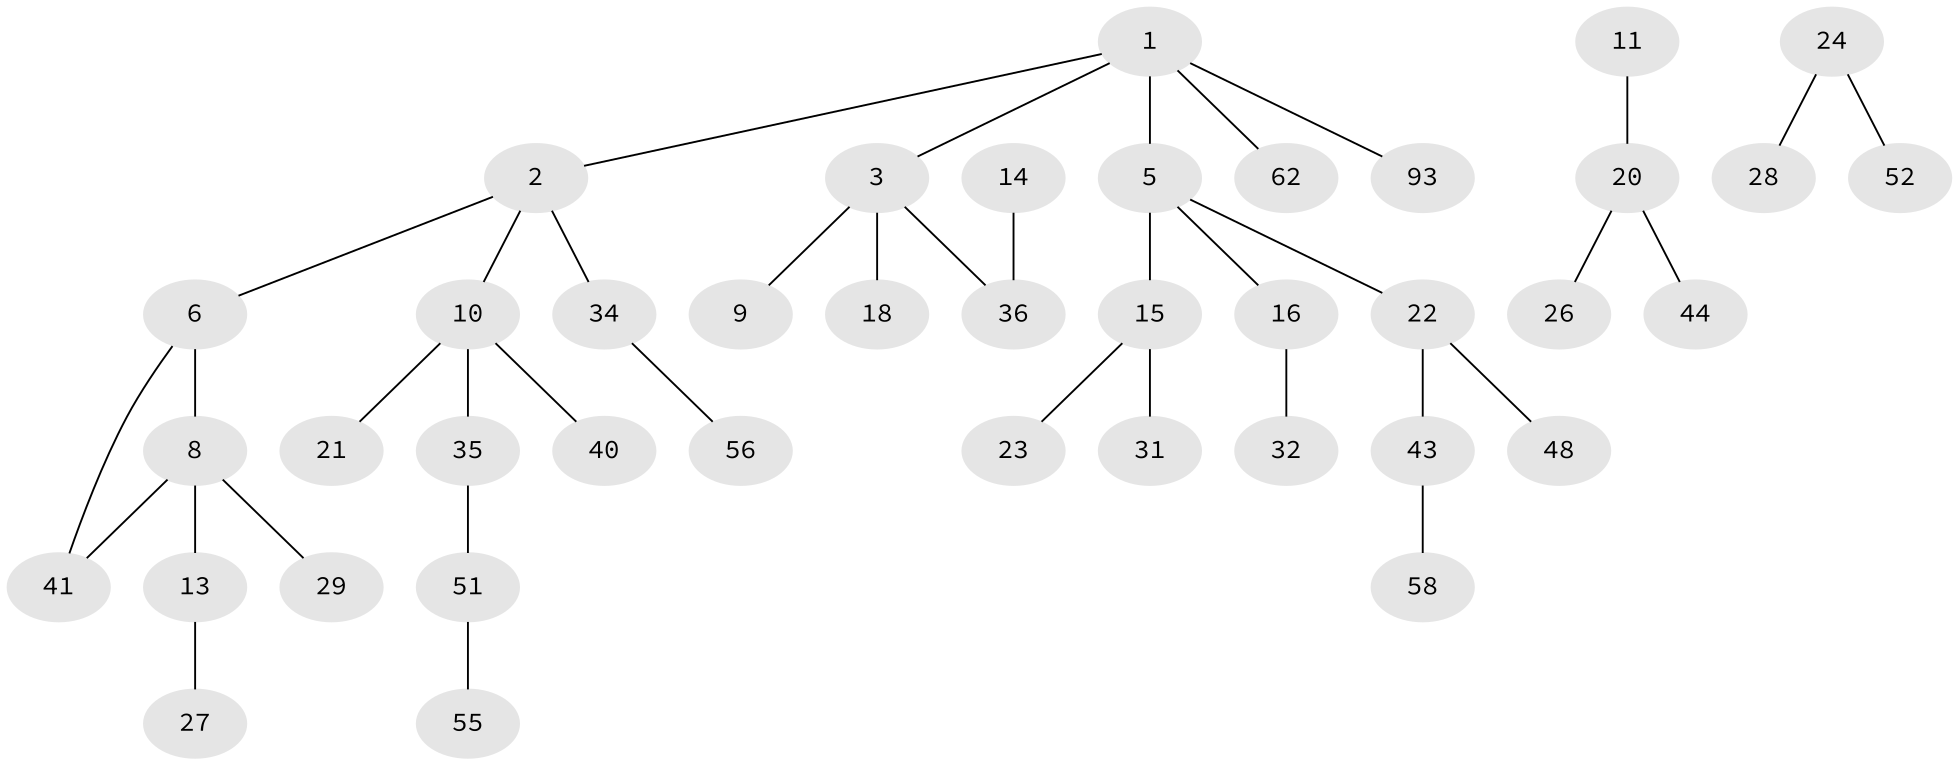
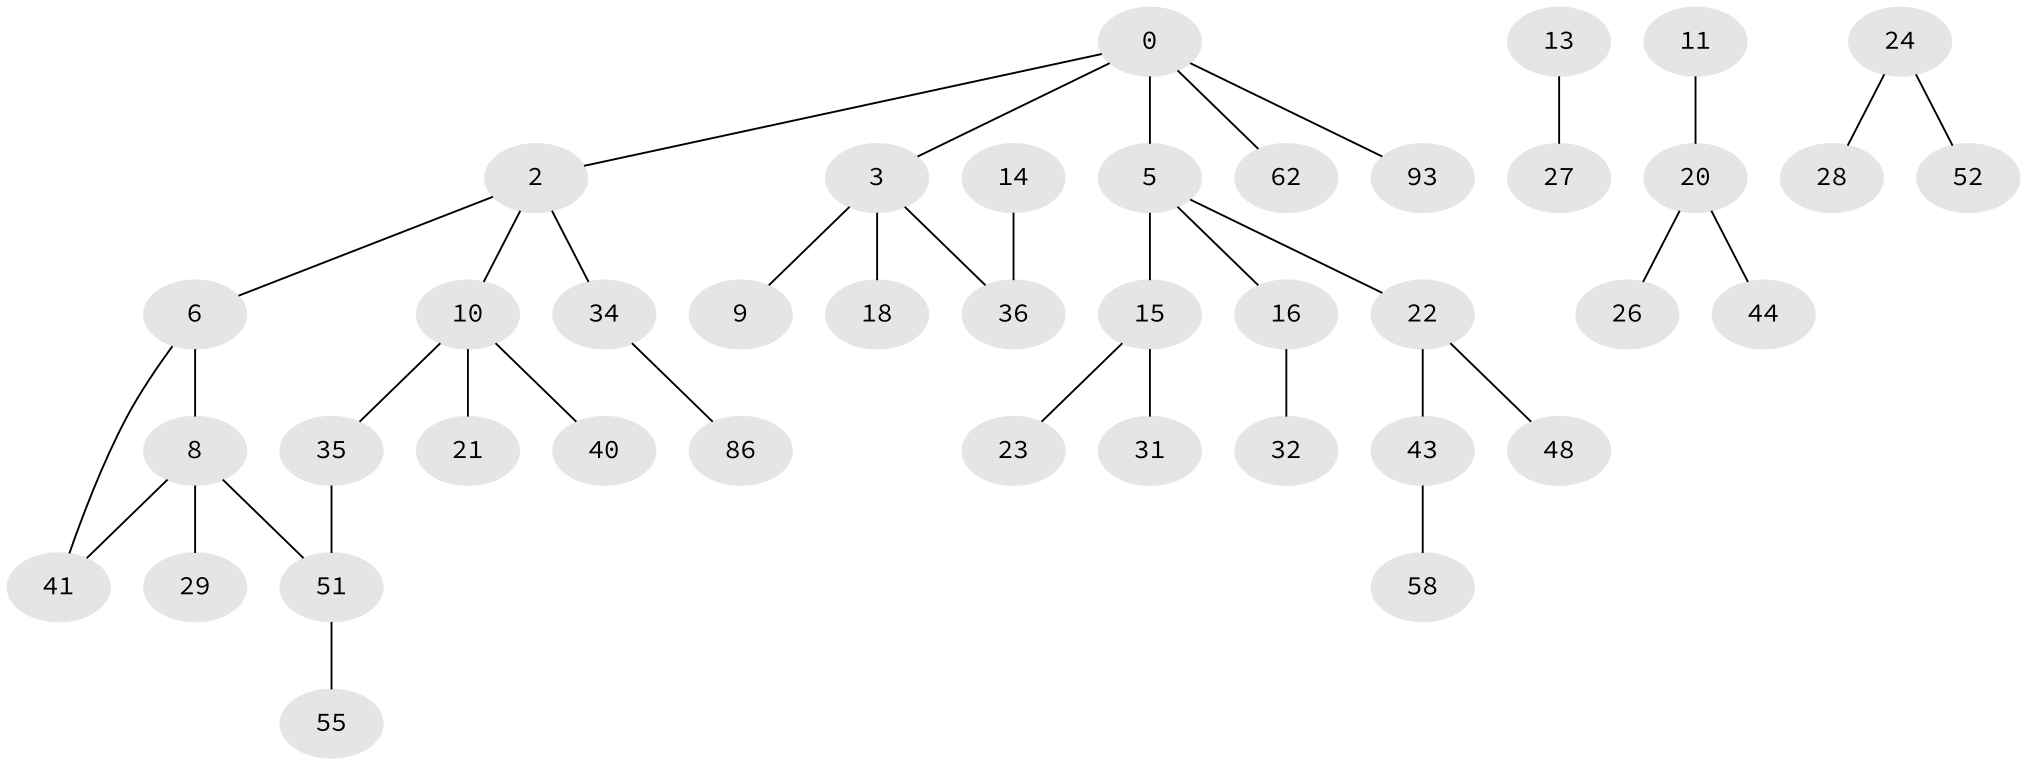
node "1": label "1" -> "0"
node "56": label "56" -> "86"
edge "8" -- "13": now "8" -- "51"
